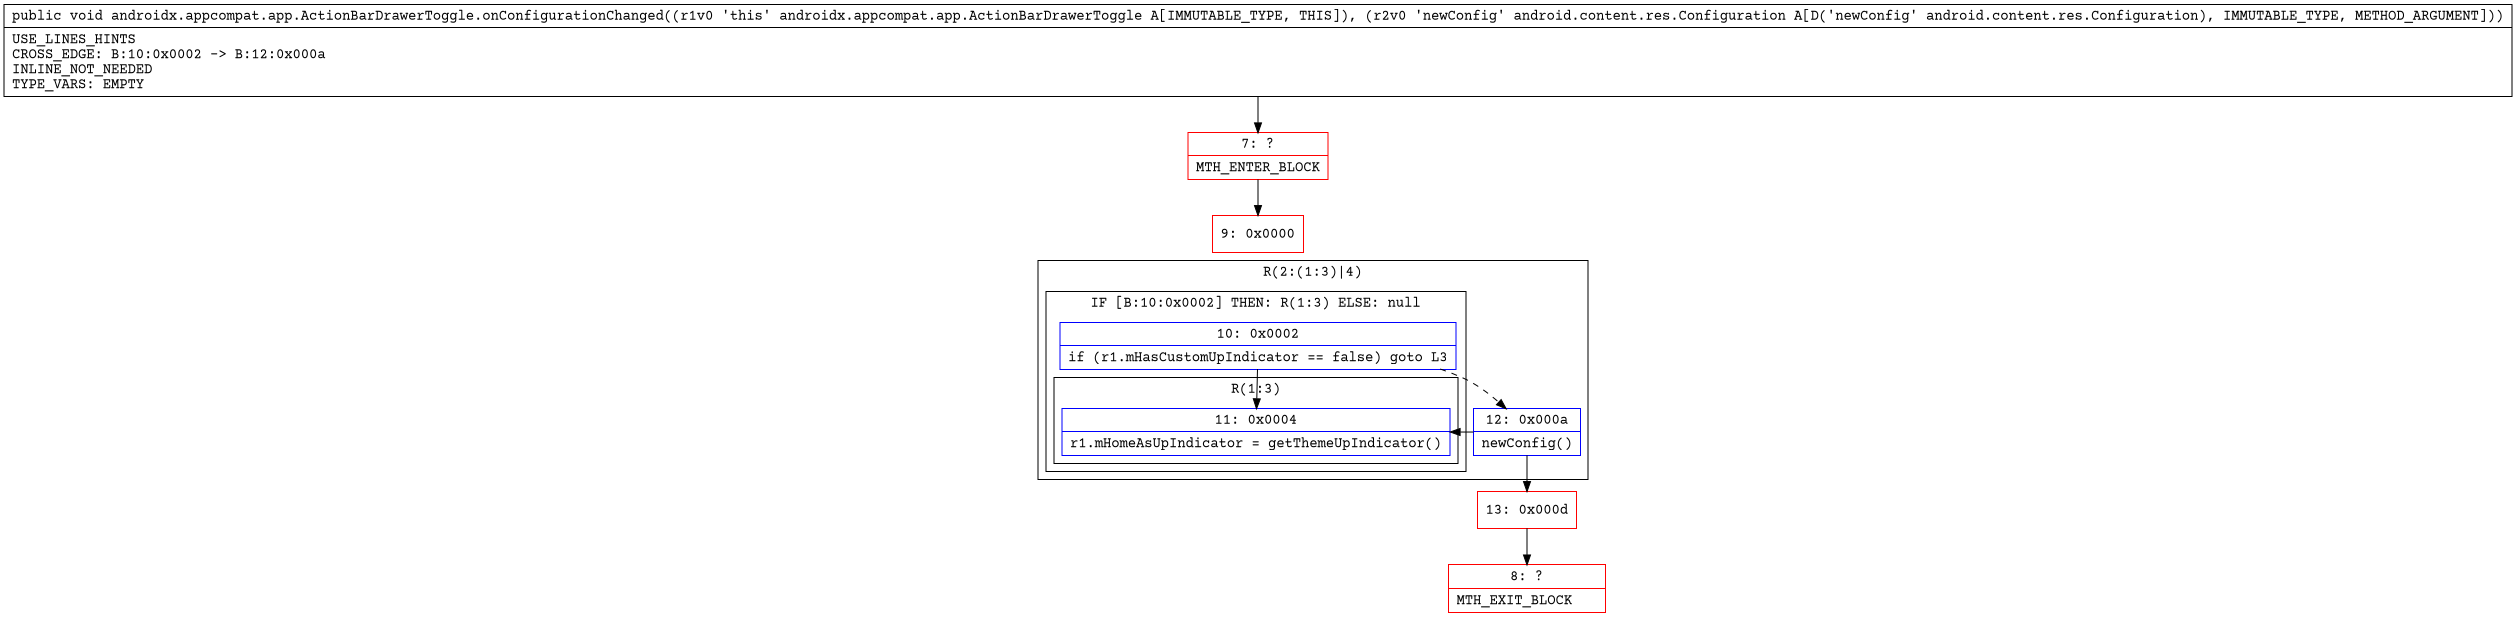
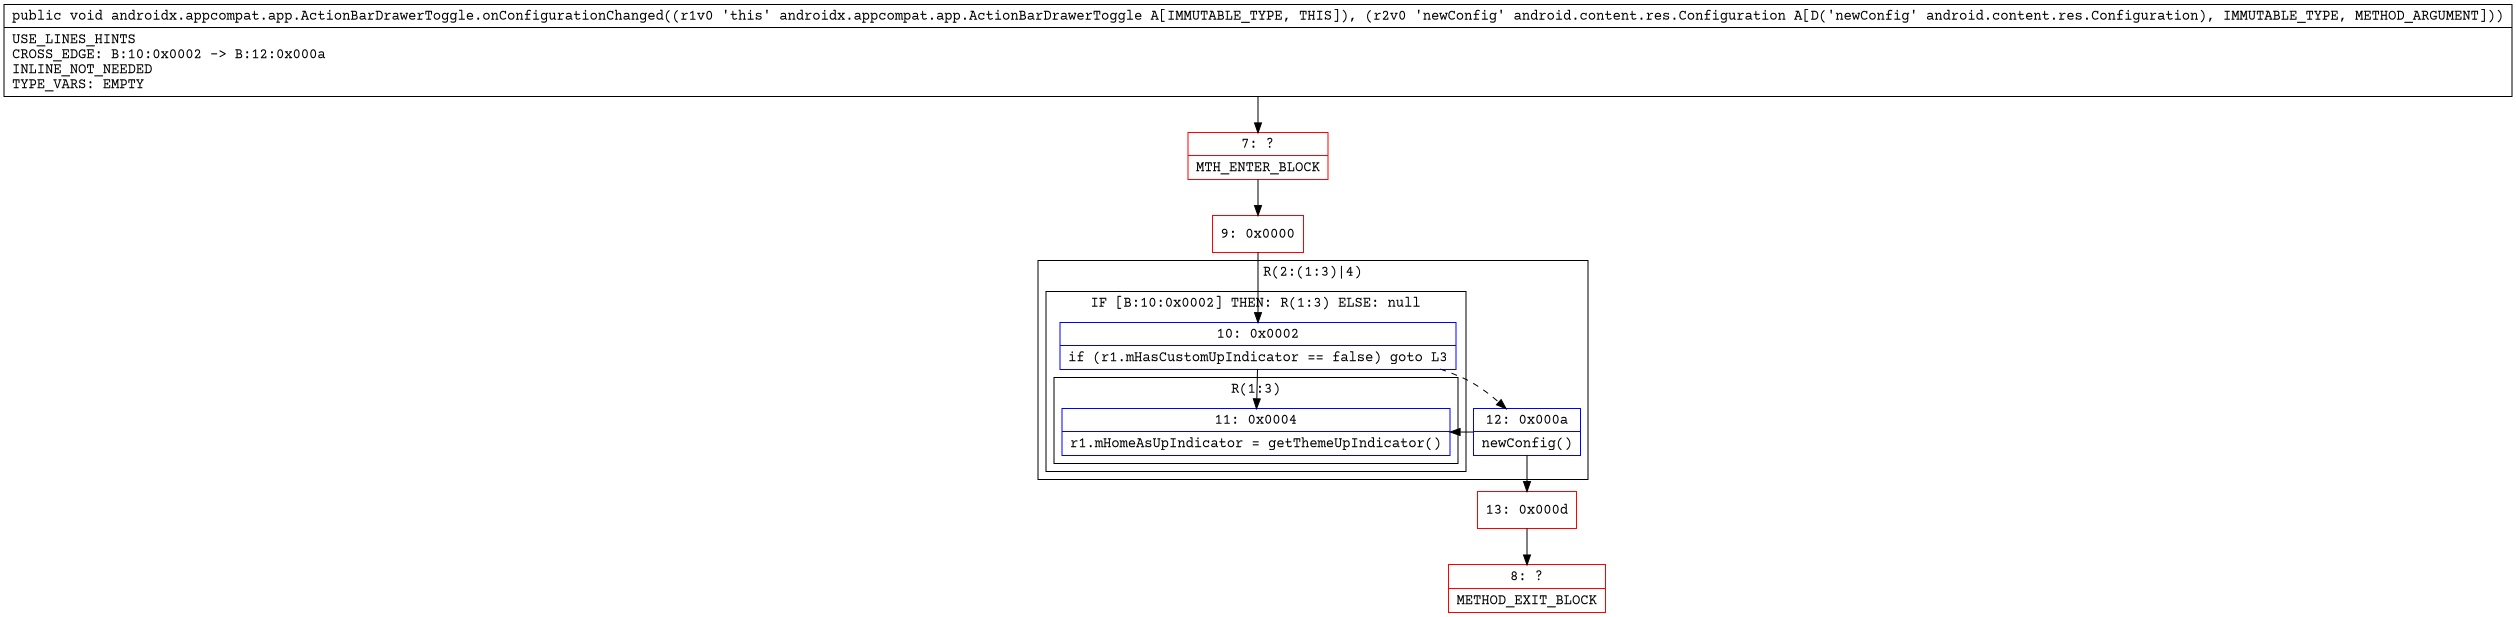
edge "9: 0x0000" -> "10: 0x0002": added
node "8: ?": text "MTH_EXIT_BLOCK" -> "METHOD_EXIT_BLOCK"
